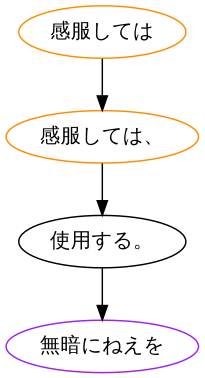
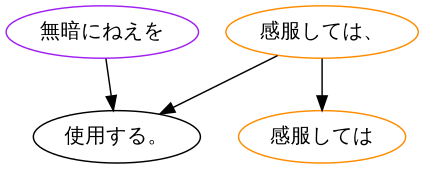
edge "感服しては" -> "感服しては、": reversed
edge "使用する。" -> "無暗にねえを": reversed
